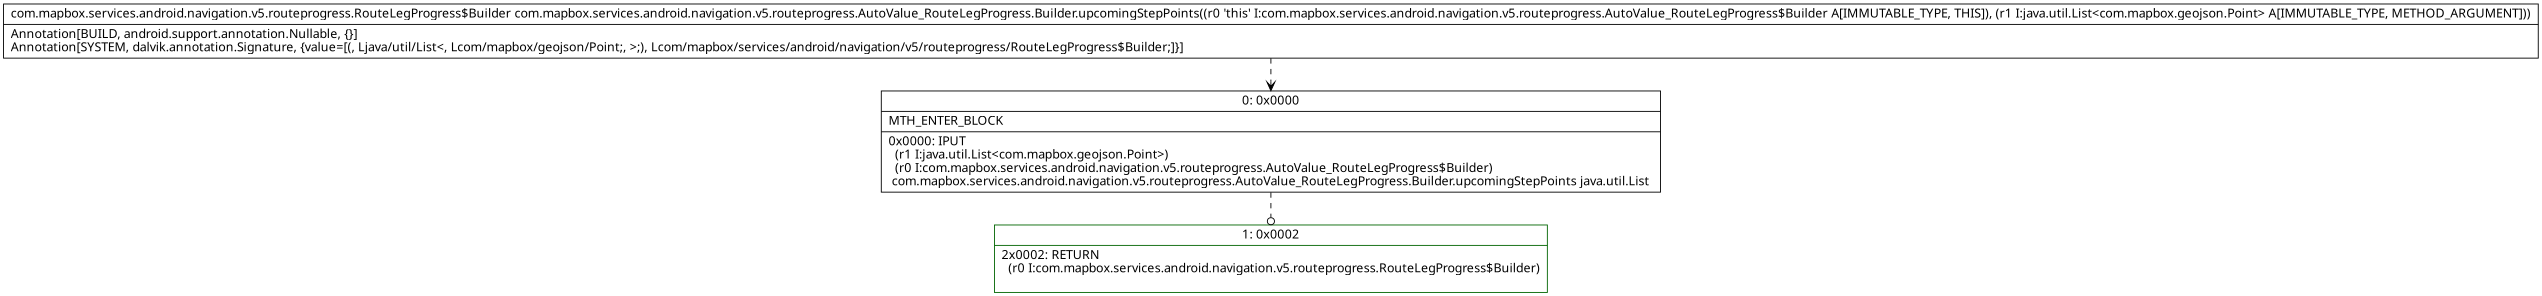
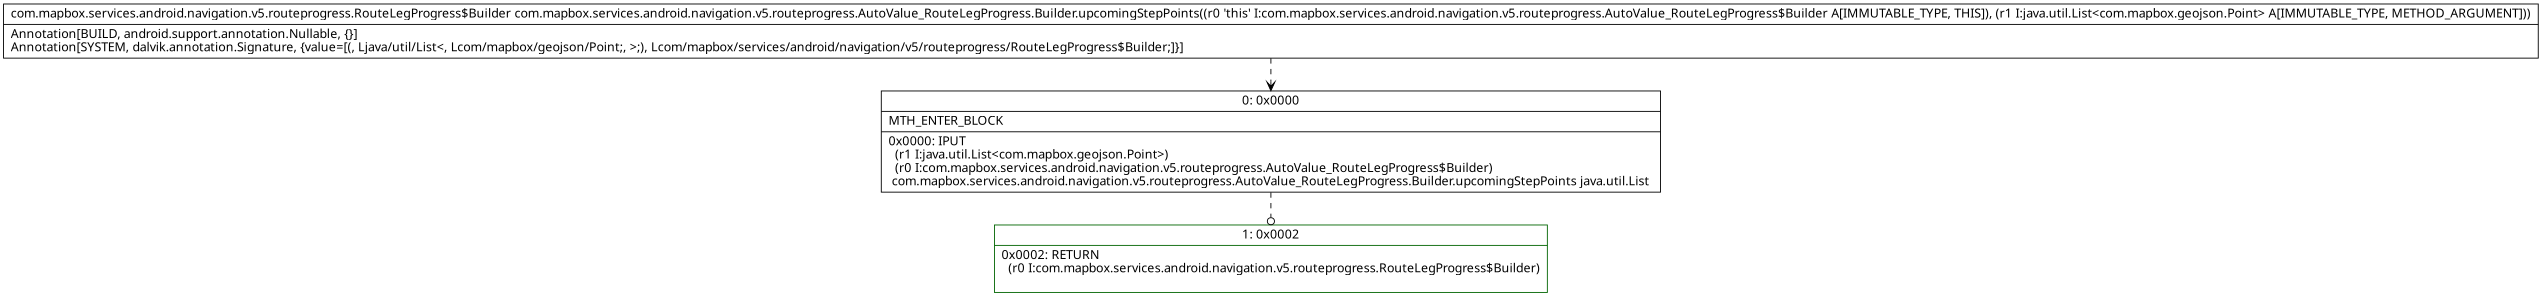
node "1: 0x0002": text "2x0002: RETURN" -> "0x0002: RETURN"
